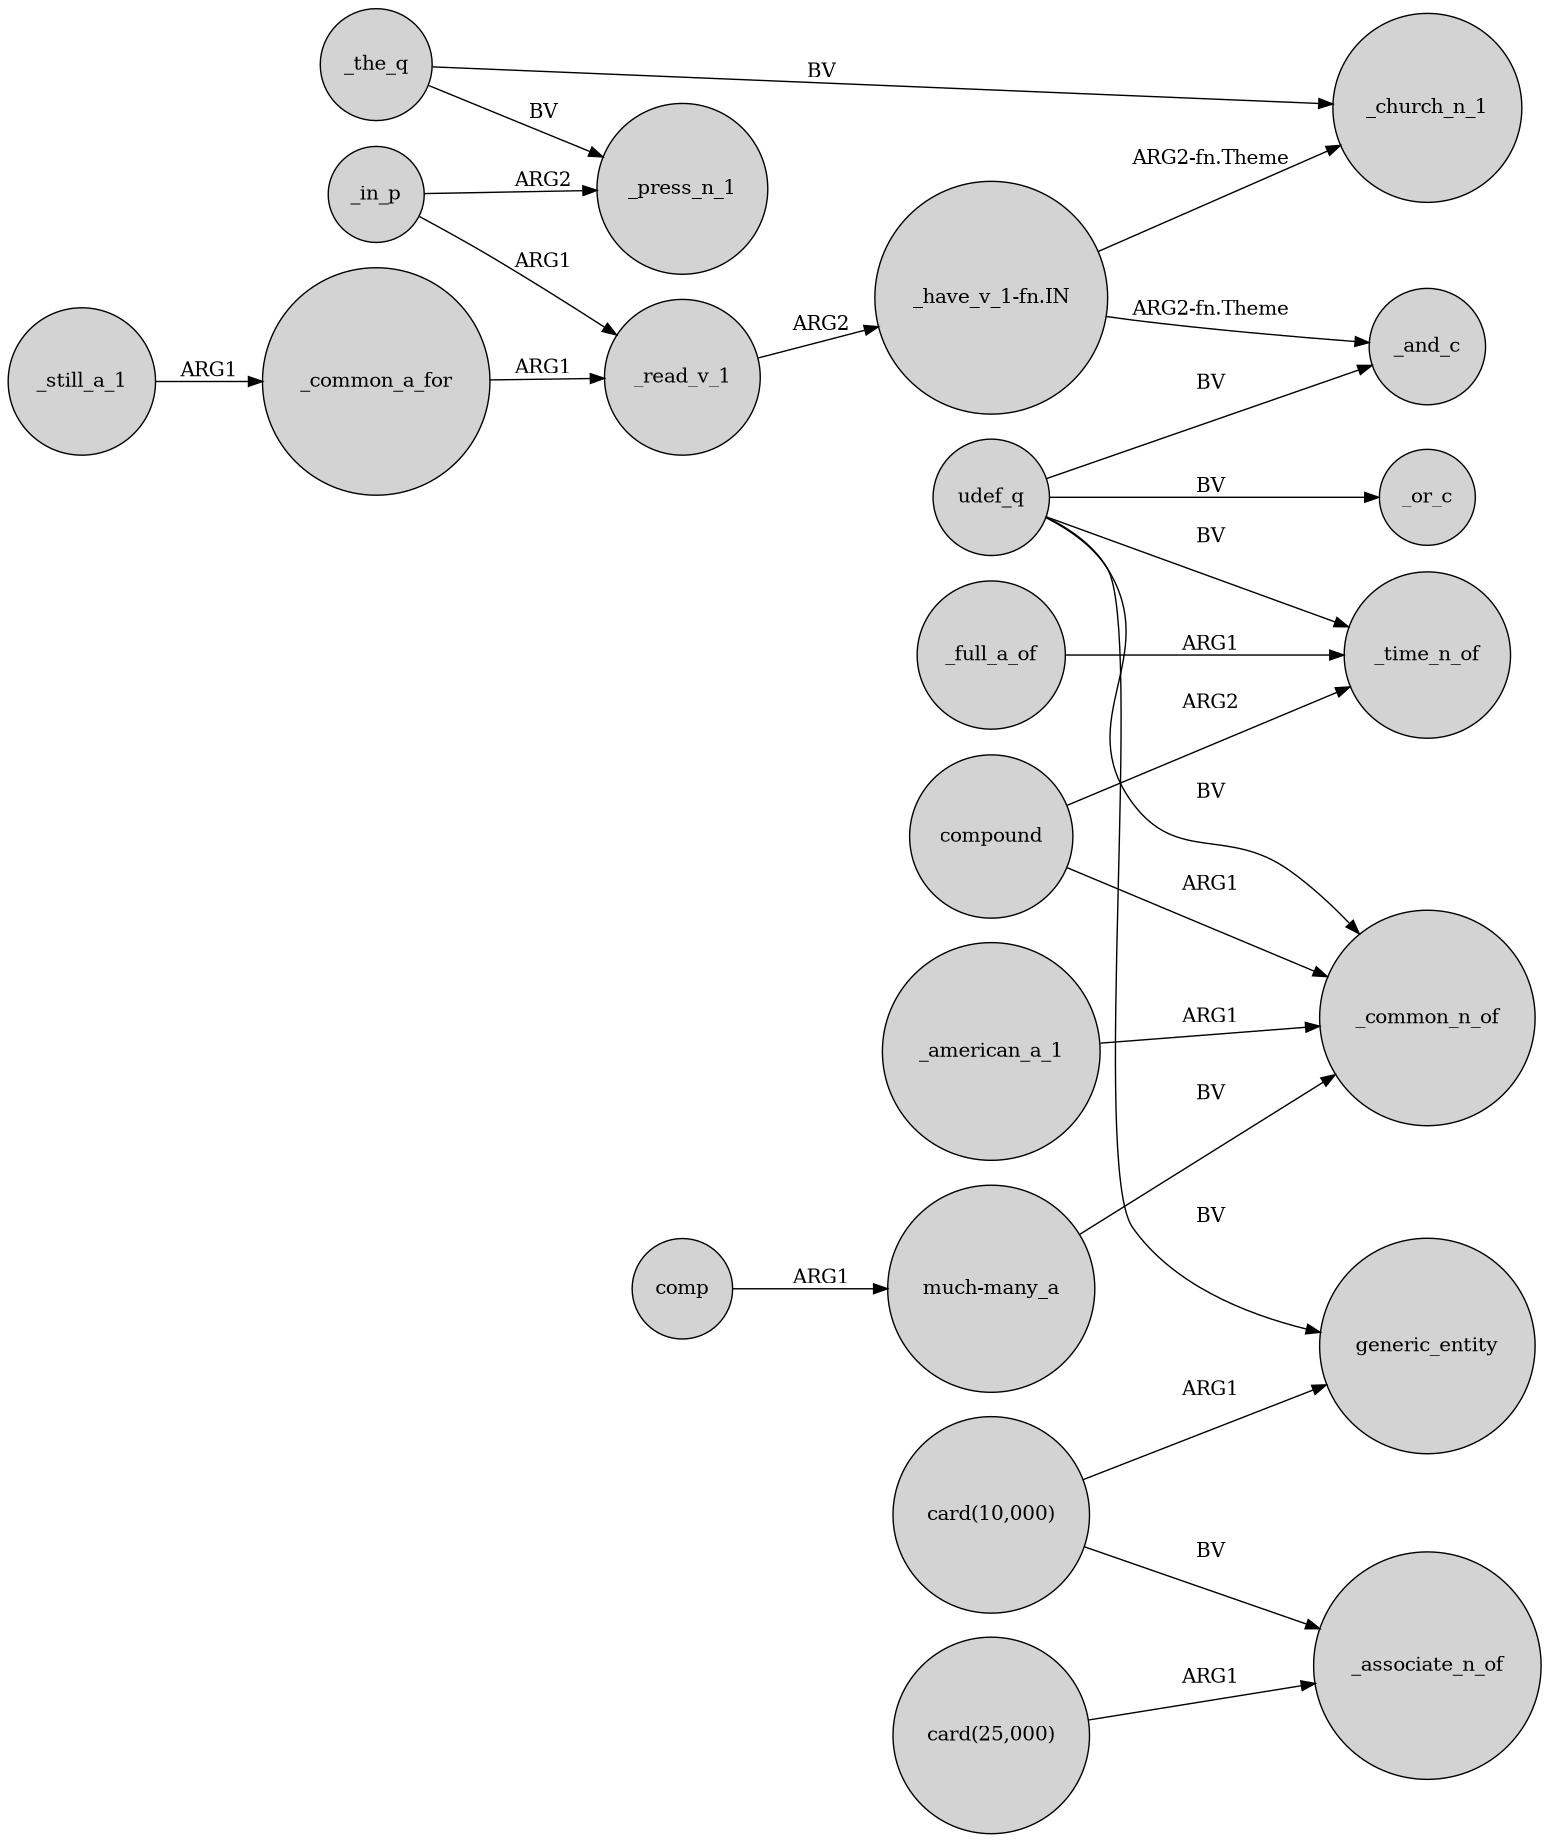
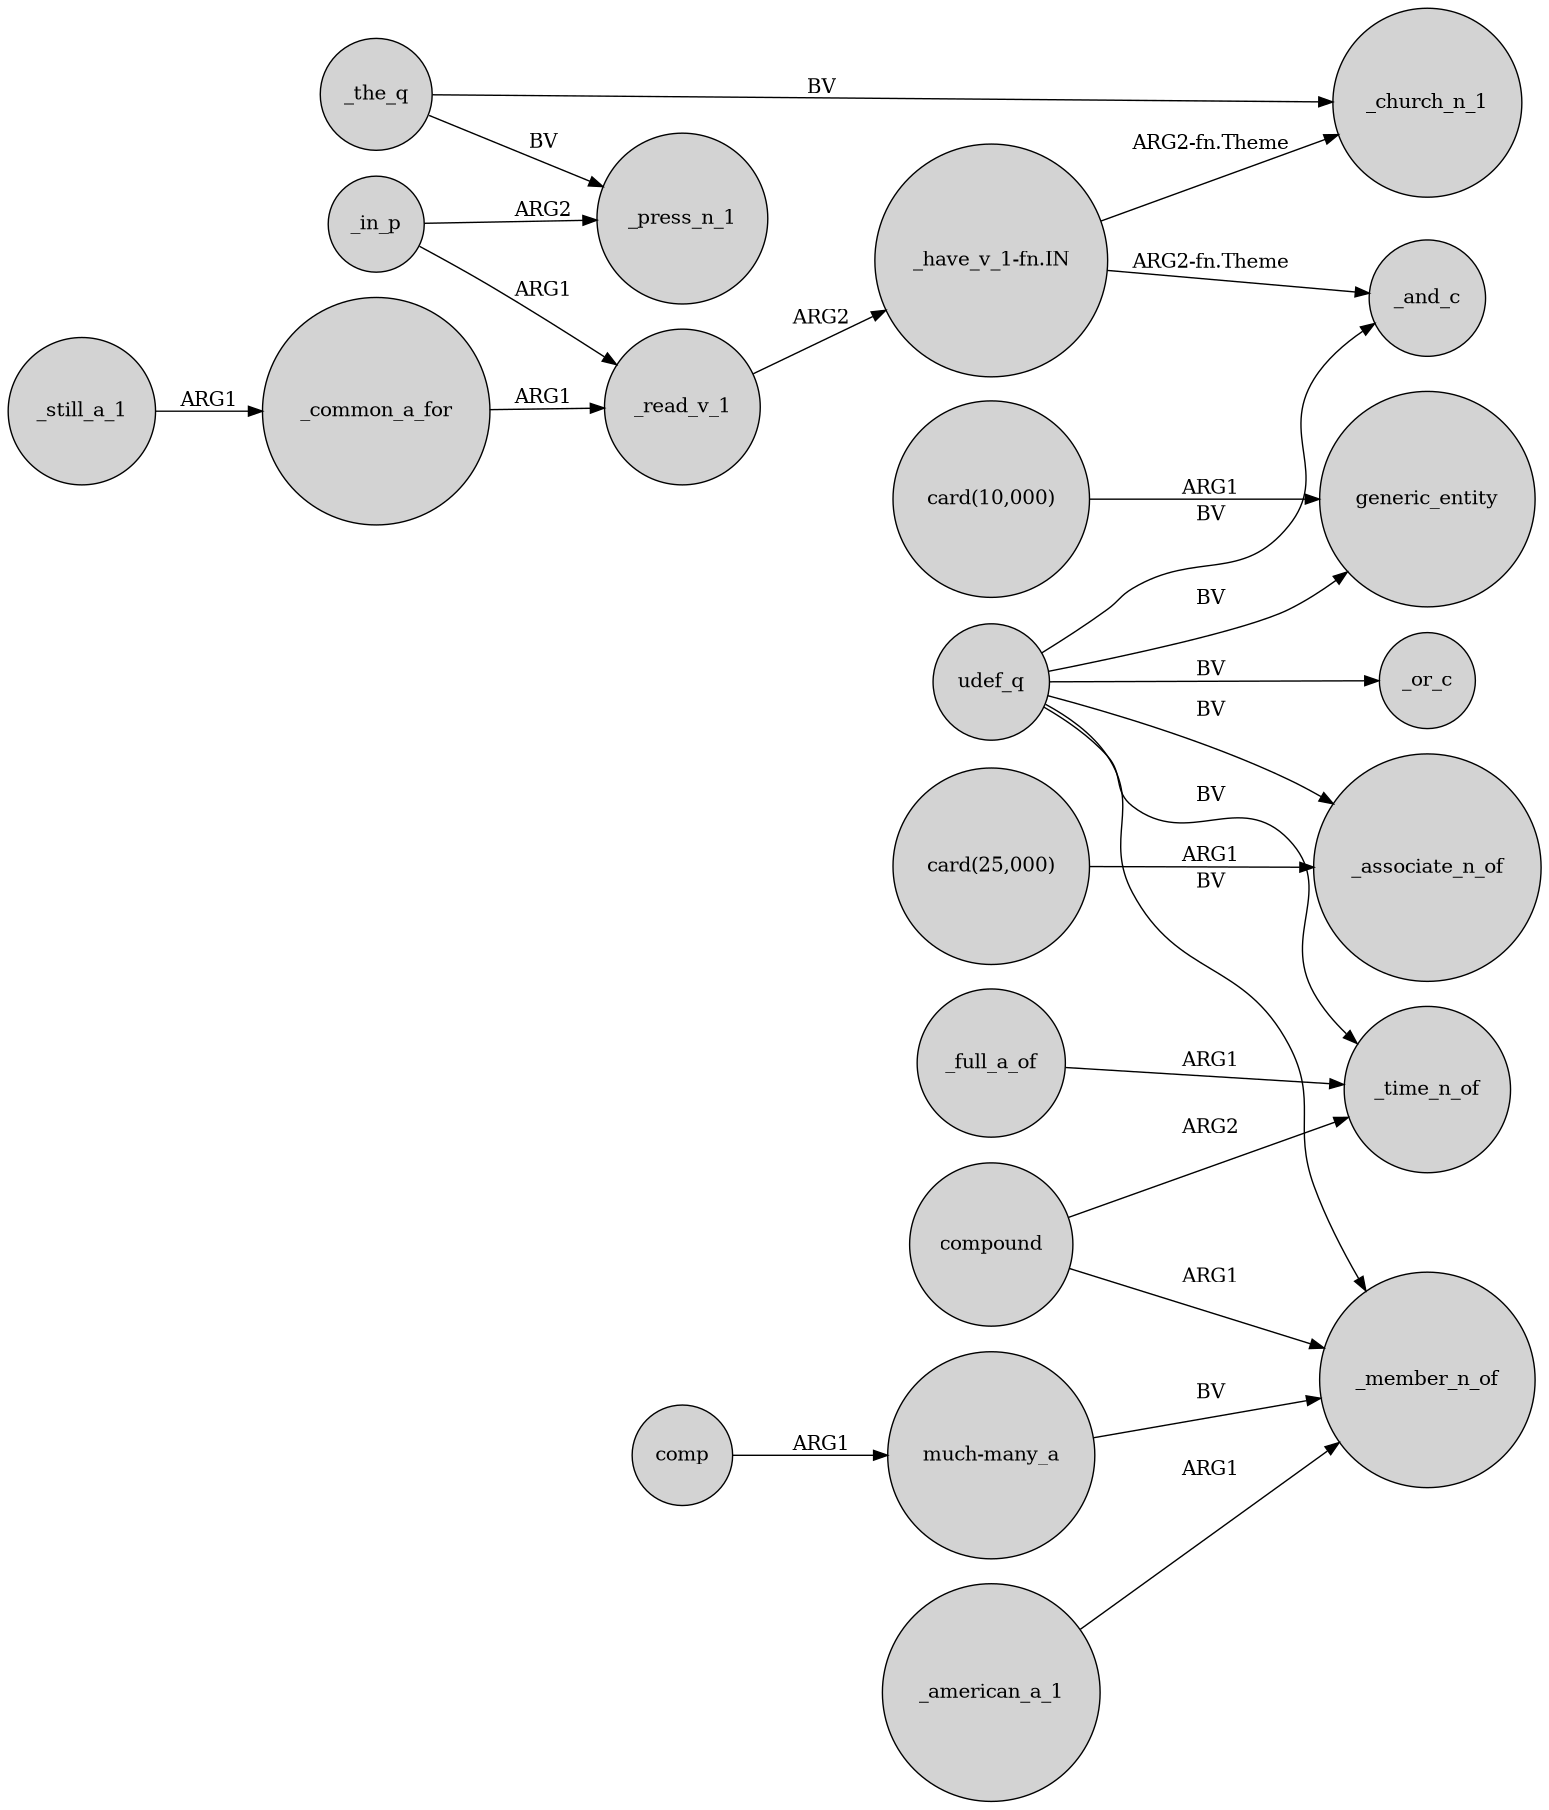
node "_common_n_of": label "_common_n_of" -> "_member_n_of"
edge "card(10,000)" -> "_associate_n_of": now "udef_q" -> "_associate_n_of"
